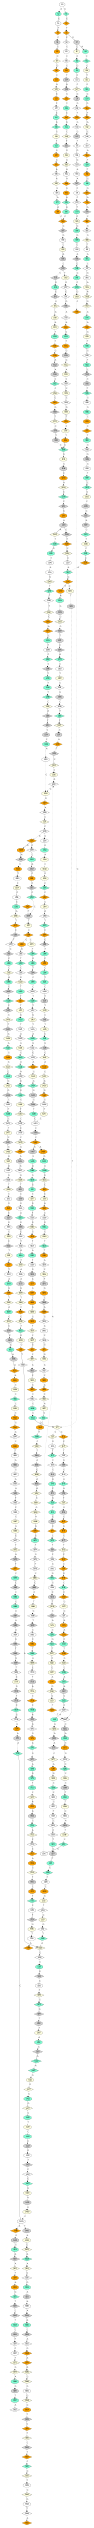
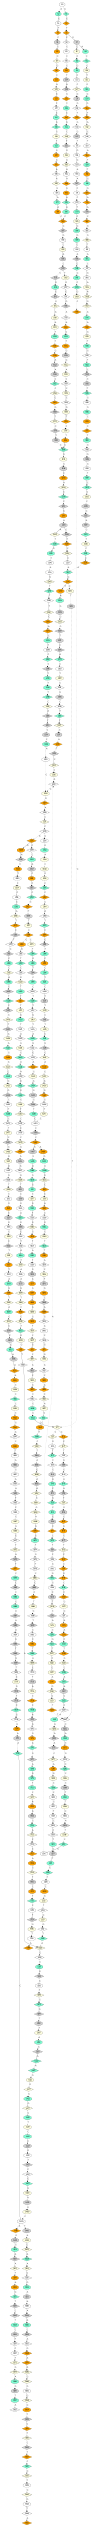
edge "S359" -> "S367": now "S359" -> "S363"
